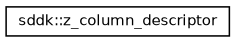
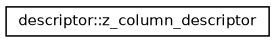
node "sddk::z_column_descriptor": label "sddk::z_column_descriptor" -> "descriptor::z_column_descriptor"
